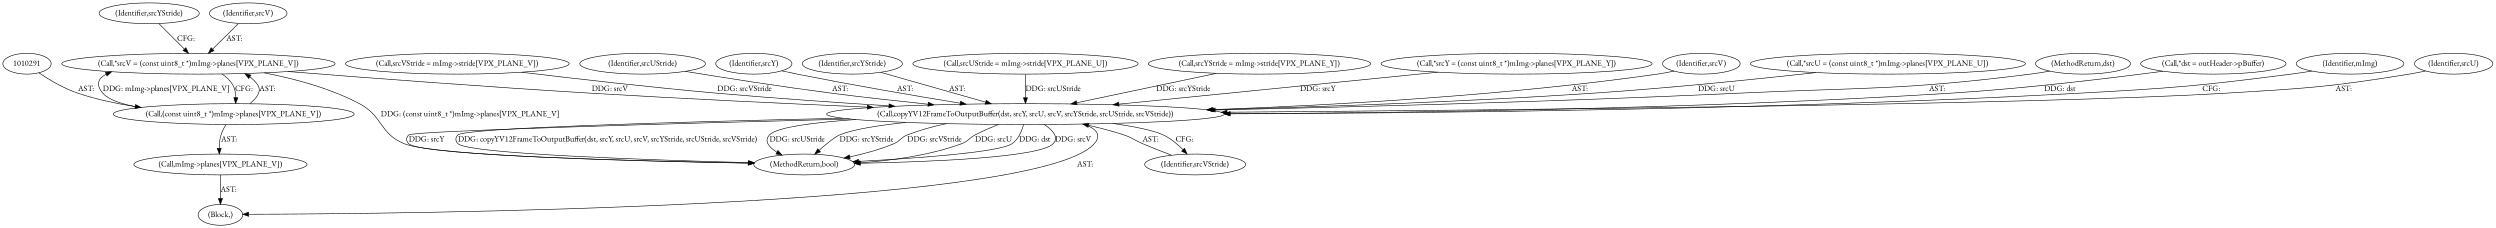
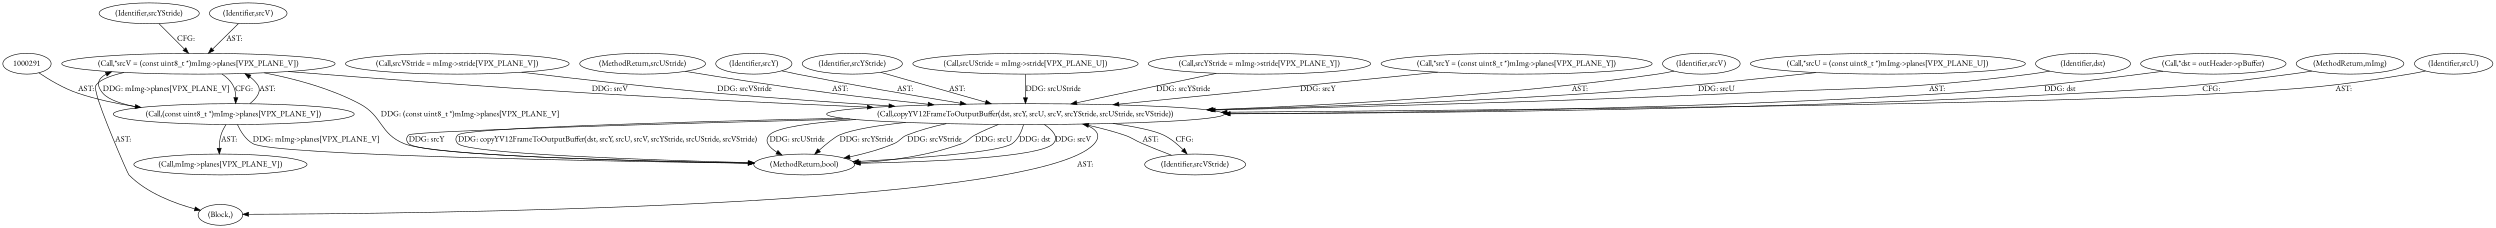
node "1010291": label "1010291" -> "1000291"
node "(Identifier,srcUStride)": label "(Identifier,srcUStride)" -> "(MethodReturn,srcUStride)"
node "(MethodReturn,dst)": label "(MethodReturn,dst)" -> "(Identifier,dst)"
node "(Identifier,mImg)": label "(Identifier,mImg)" -> "(MethodReturn,mImg)"
edge "(Call,(const uint8_t *)mImg->planes[VPX_PLANE_V])" -> "(MethodReturn,bool)": added, label "DDG: mImg->planes[VPX_PLANE_V]"
edge "(Call,mImg->planes[VPX_PLANE_V])" -> "(Block,)": now "(Call,*srcV = (const uint8_t *)mImg->planes[VPX_PLANE_V])" -> "(Block,)"
